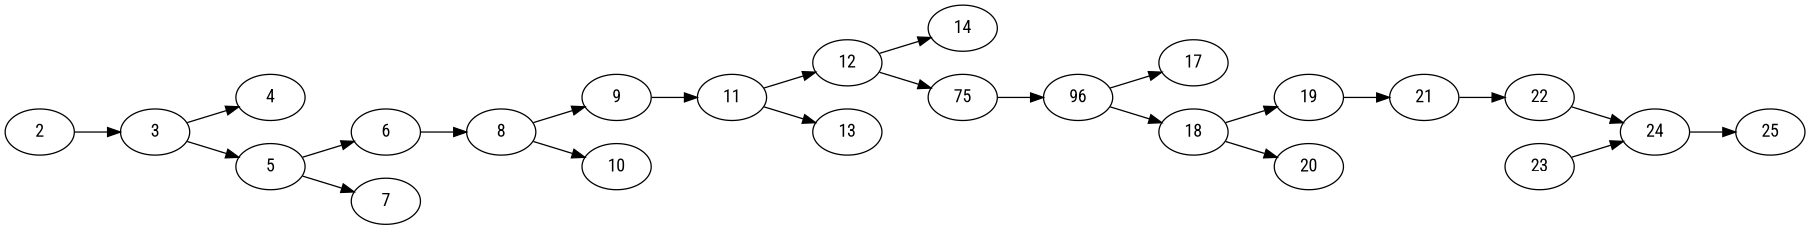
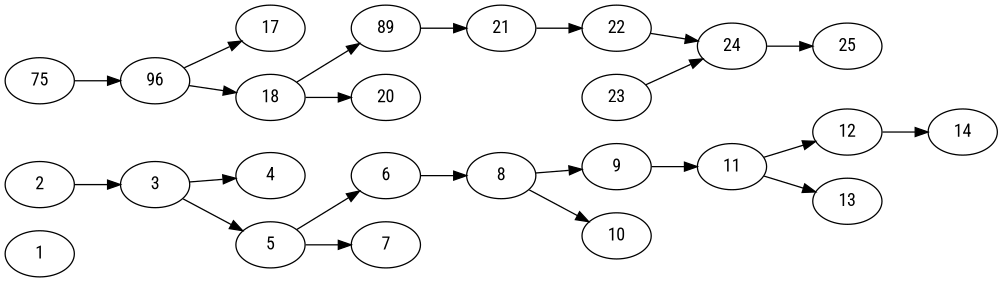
edge "12" -> "75": removed
node "19": label "19" -> "89"
node "1": added
